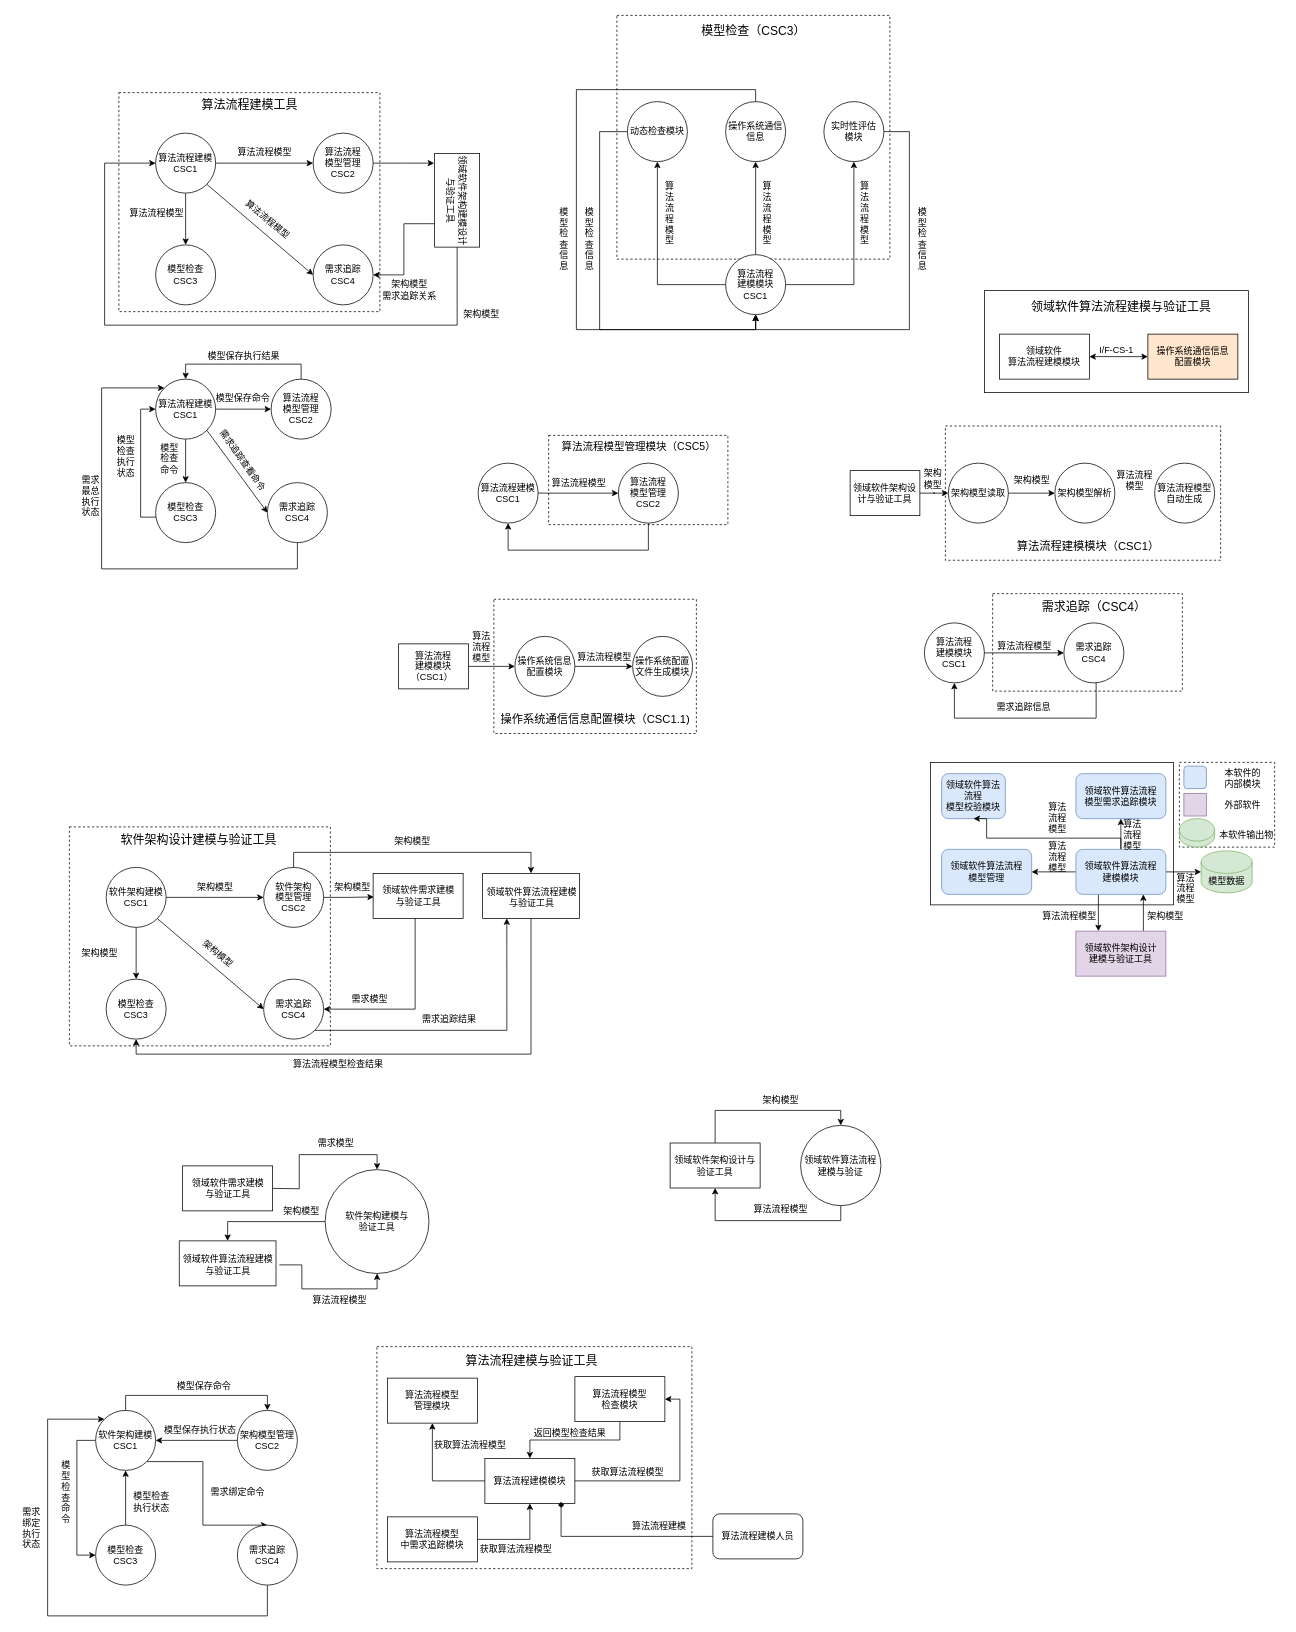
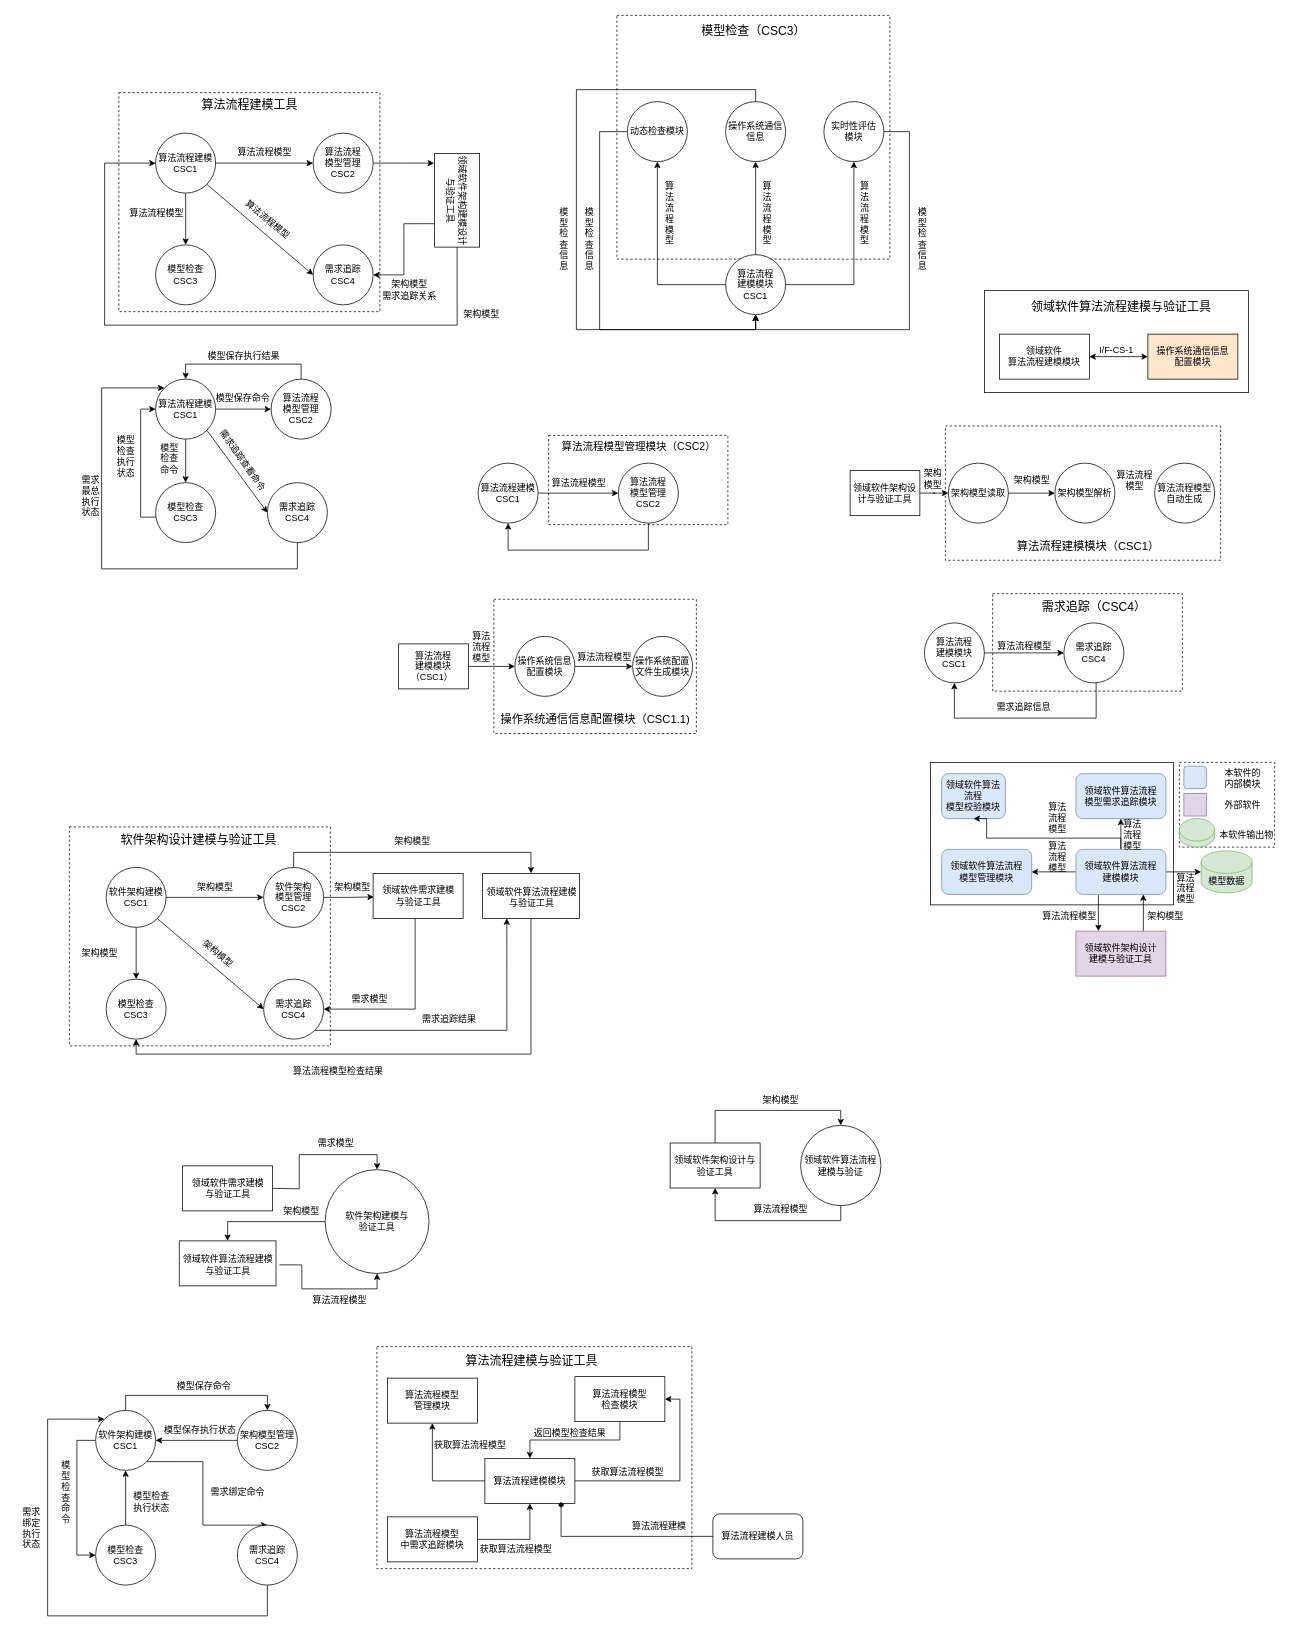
node "算法流程模型管理模块（CSC5）": label "算法流程模型管理模块（CSC5）" -> "算法流程模型管理模块（CSC2）"
node "领域软件算法流程 模型管理": label "领域软件算法流程 模型管理" -> "领域软件算法流程 模型管理模块"
node "算法流程模型检查结果": moved (338, 1064) -> (338, 1071)
